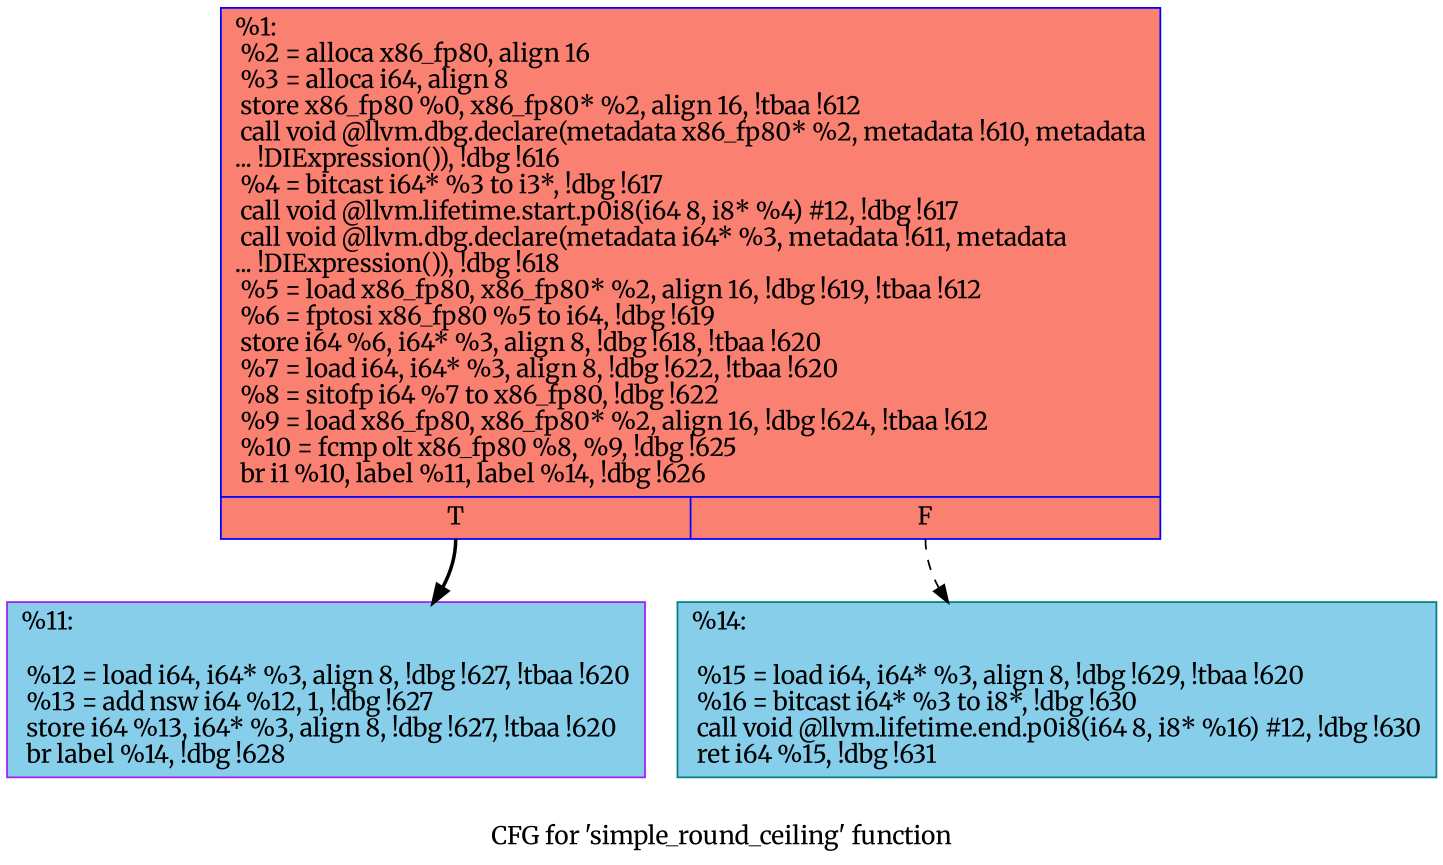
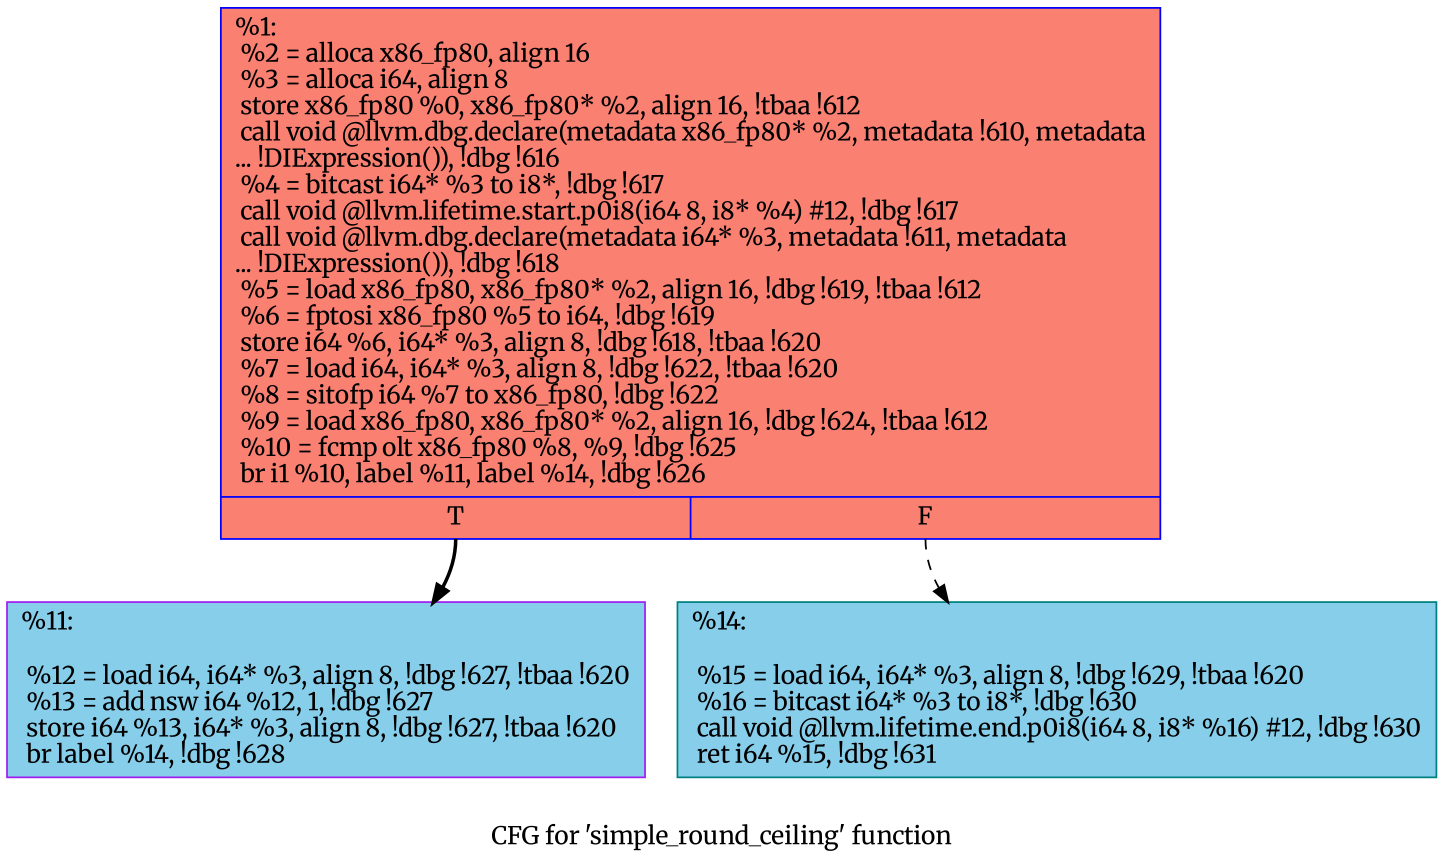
node "%1:": text "%4 = bitcast i64* %3 to i3*, !dbg !617" -> "%4 = bitcast i64* %3 to i8*, !dbg !617"
